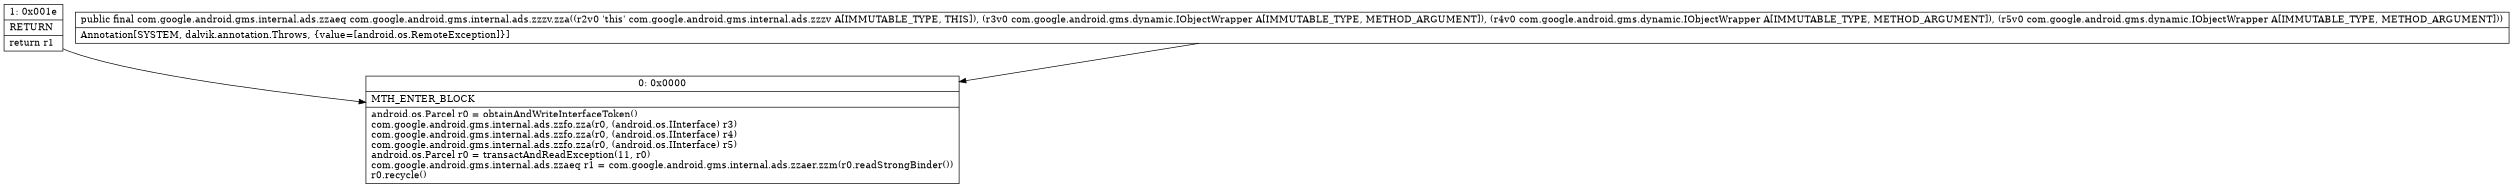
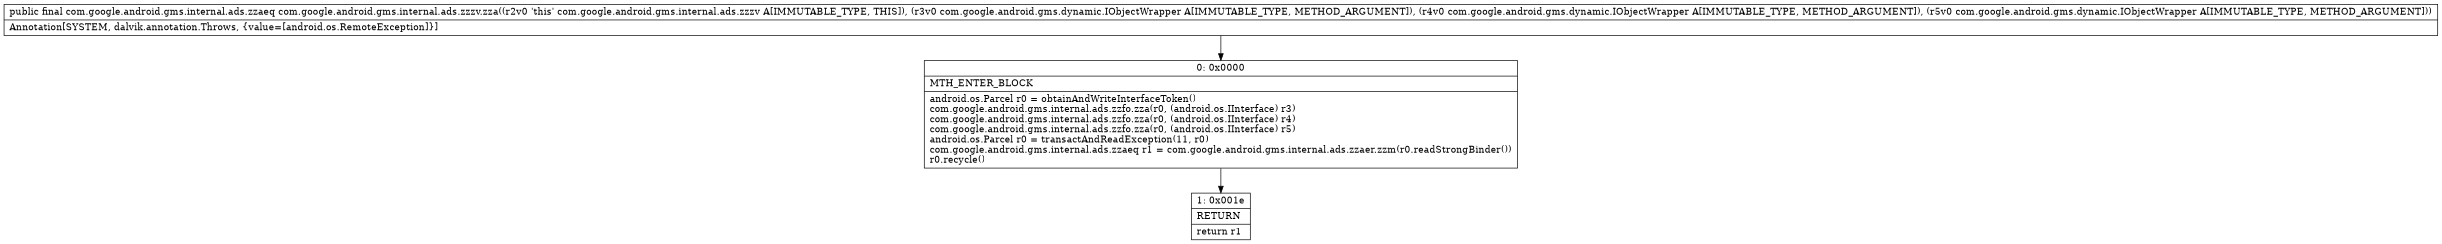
edge "1: 0x001e" -> "0: 0x0000": reversed
